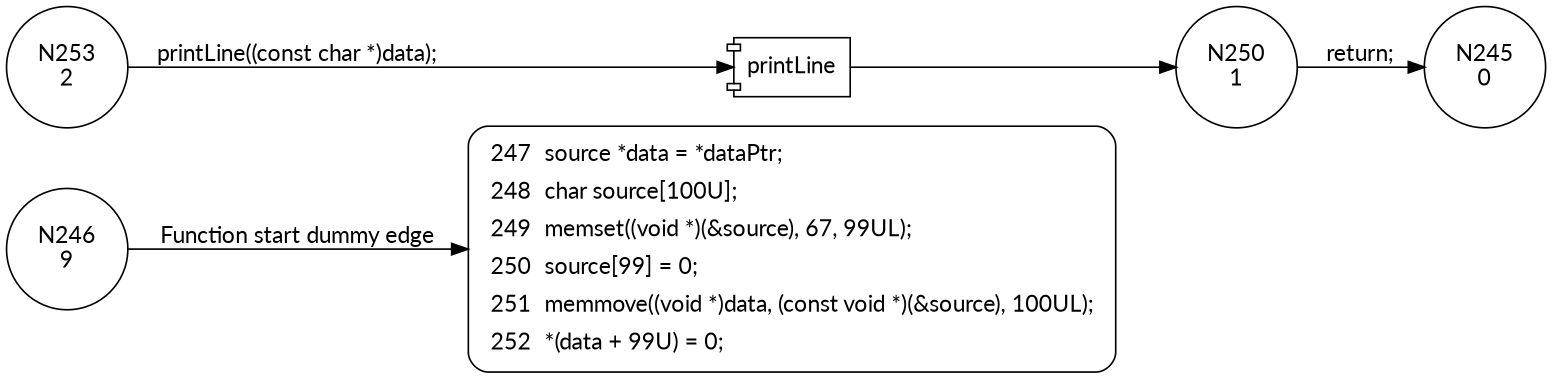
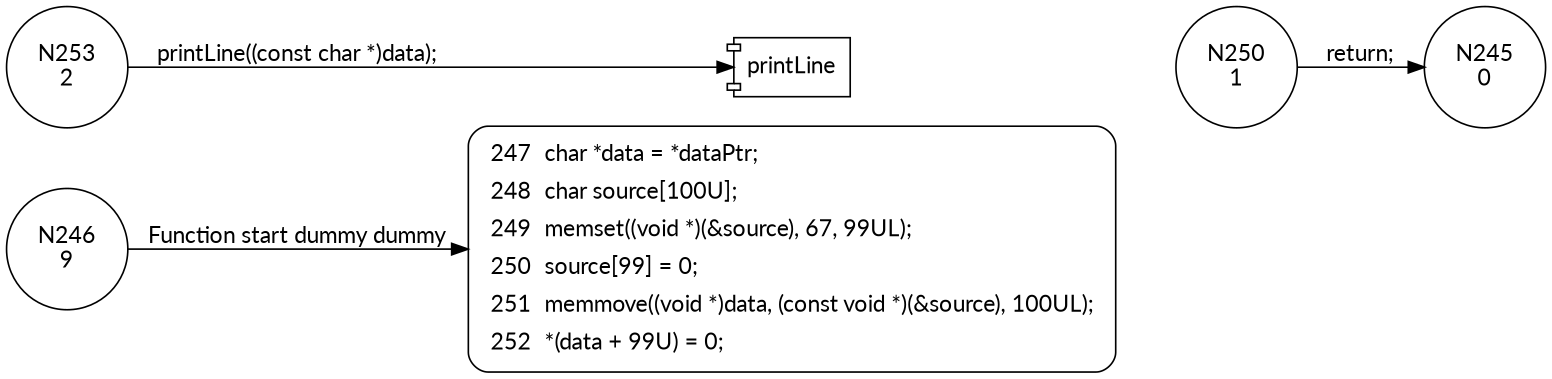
edge "printLine" -> "N250 1": removed
node "247": text "source *data = *dataPtr;" -> "char *data = *dataPtr;"
edge "N246 9" -> "247": label "Function start dummy edge" -> "Function start dummy dummy"
